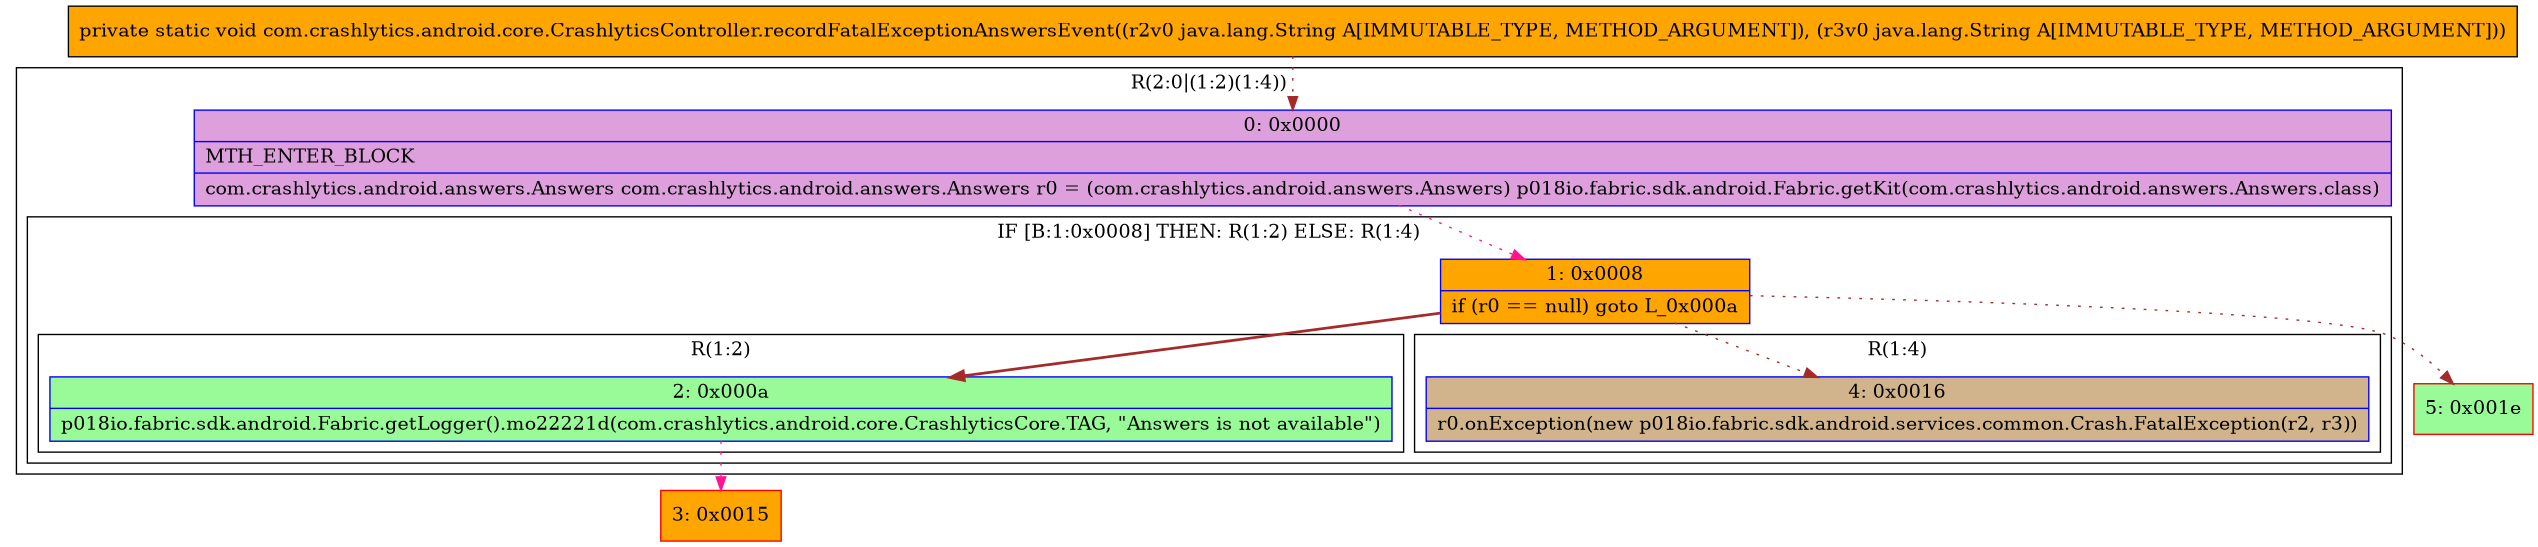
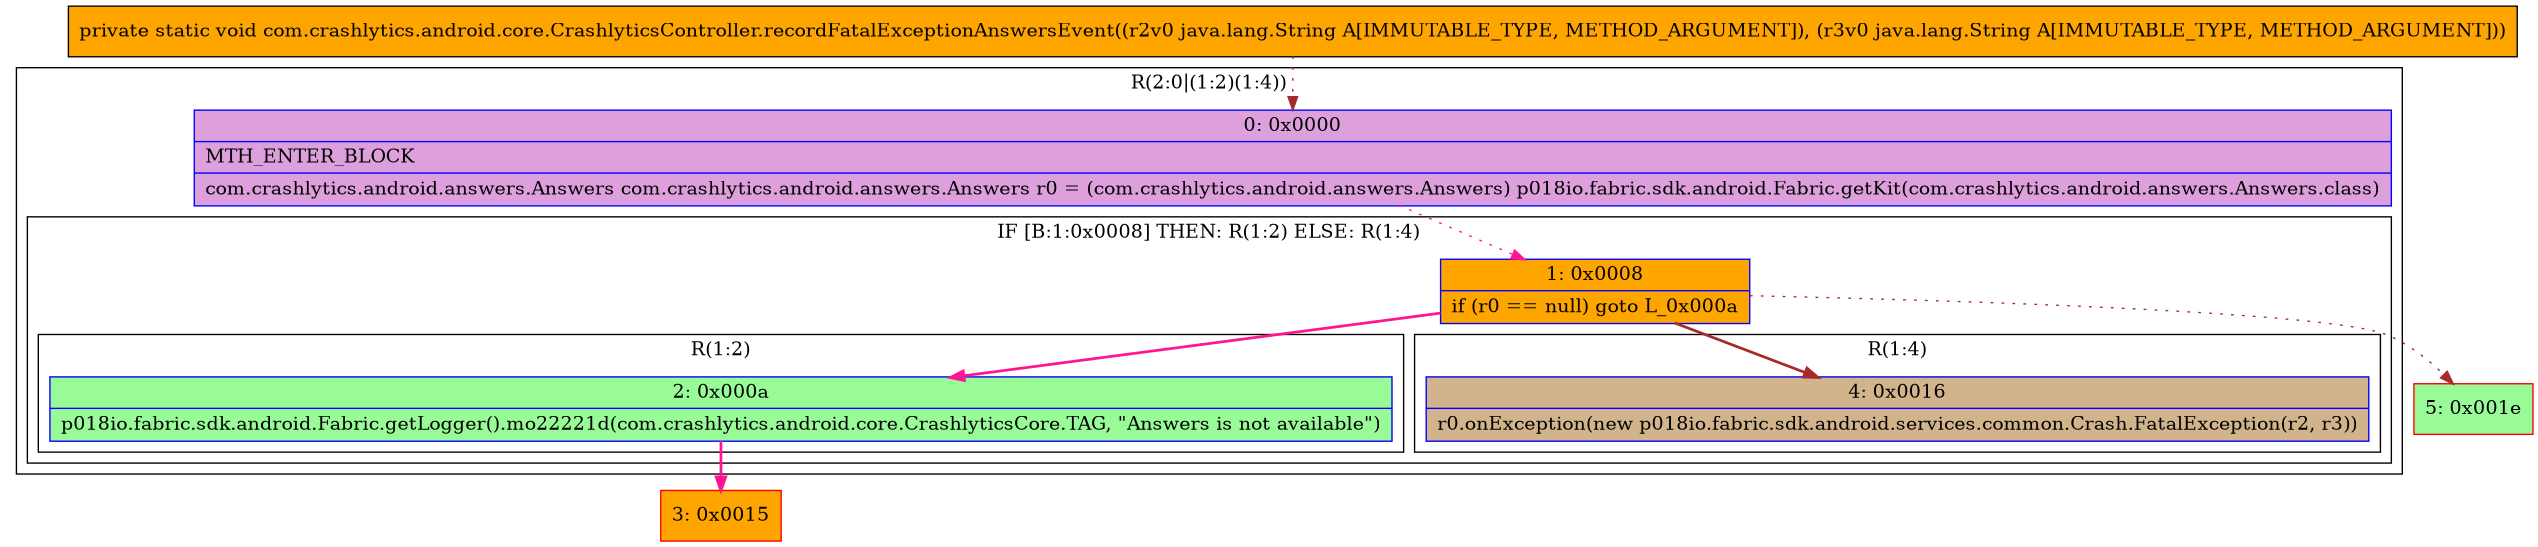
edge "1: 0x0008" -> "2: 0x000a": color brown -> deeppink
edge "1: 0x0008" -> "4: 0x0016": style dotted -> bold
edge "2: 0x000a" -> "3: 0x0015": style dotted -> bold
